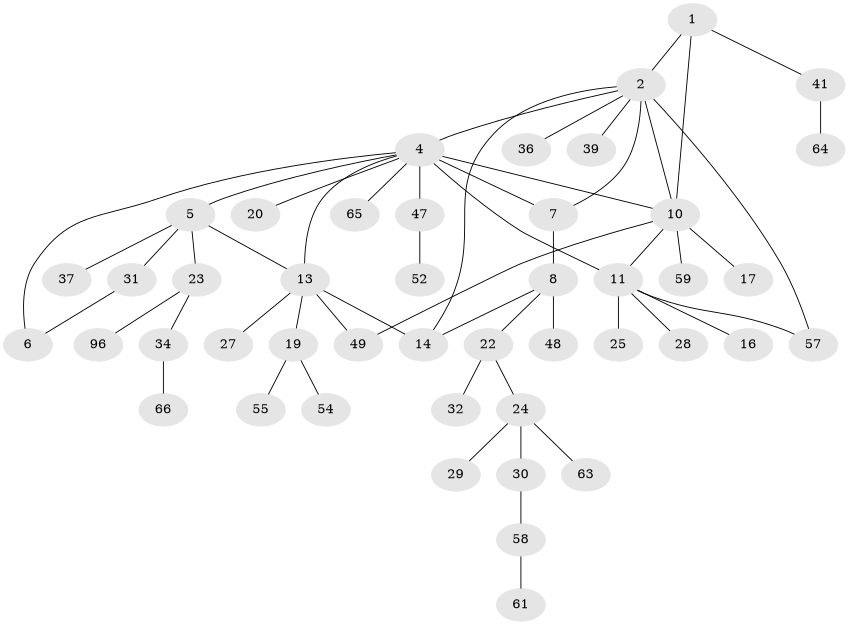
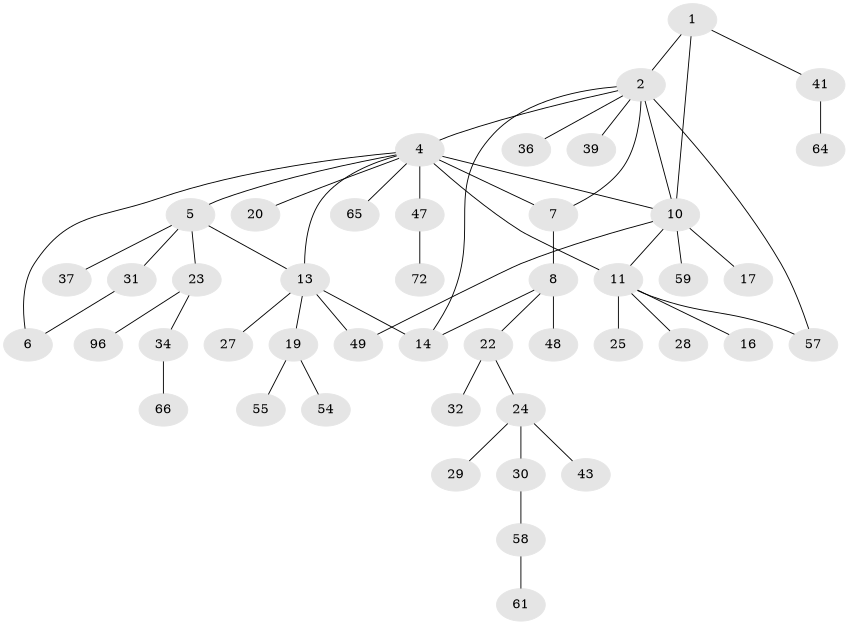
node "52": label "52" -> "72"
node "63": label "63" -> "43"
